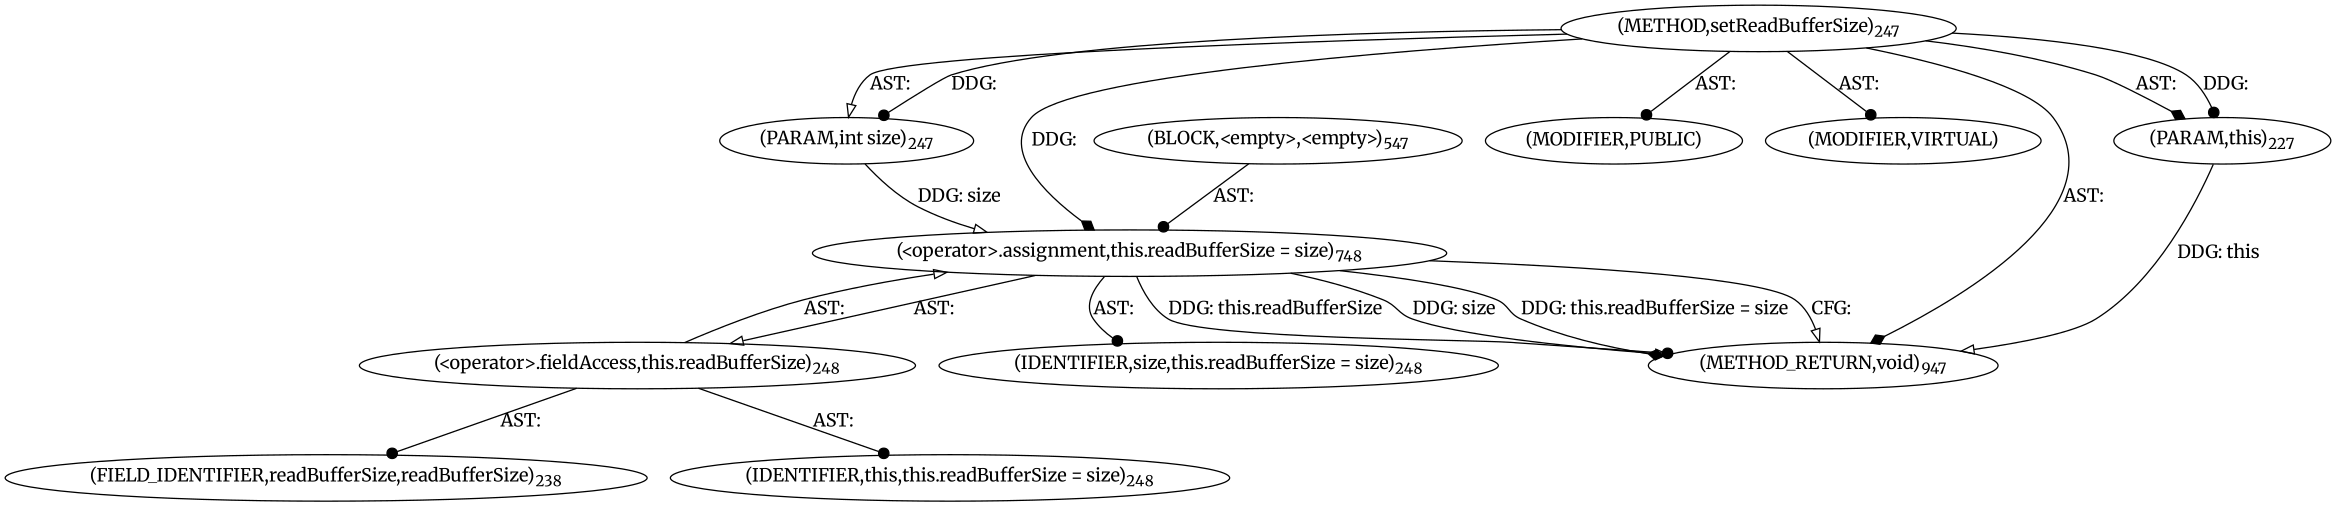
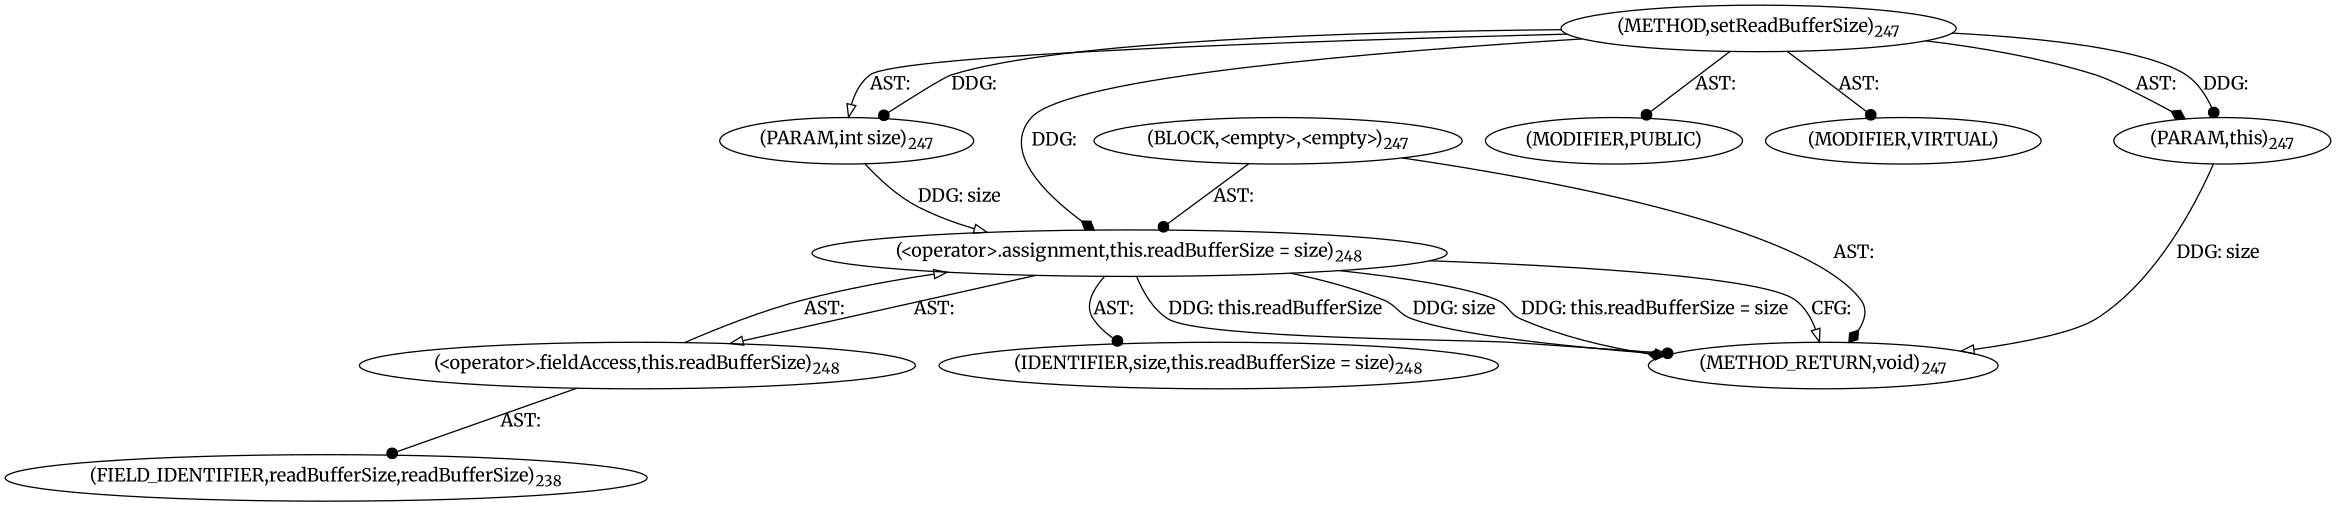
node "(BLOCK,<empty>,<empty>)": text "547" -> "247"
node "(PARAM,this)": text "227" -> "247"
edge "(METHOD,setReadBufferSize)" -> "(METHOD_RETURN,void)": now "(BLOCK,<empty>,<empty>)" -> "(METHOD_RETURN,void)"
node "(<operator>.assignment,this.readBufferSize = size)": text "748" -> "248"
edge "(PARAM,this)" -> "(METHOD_RETURN,void)": label "DDG: this" -> "DDG: size"
node "(METHOD_RETURN,void)": text "947" -> "247"
node "(IDENTIFIER,this,this.readBufferSize = size)": removed
